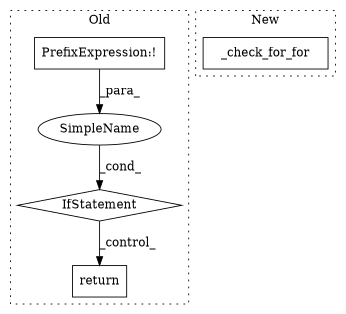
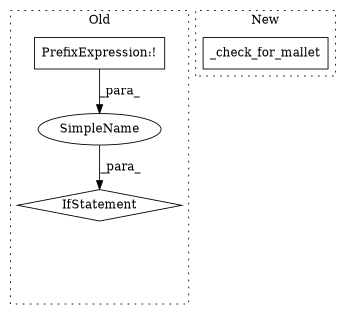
node "_check_for_for": label "_check_for_for" -> "_check_for_mallet"
edge "SimpleName" -> "IfStatement": label "_cond_" -> "_para_"
node "return": removed
